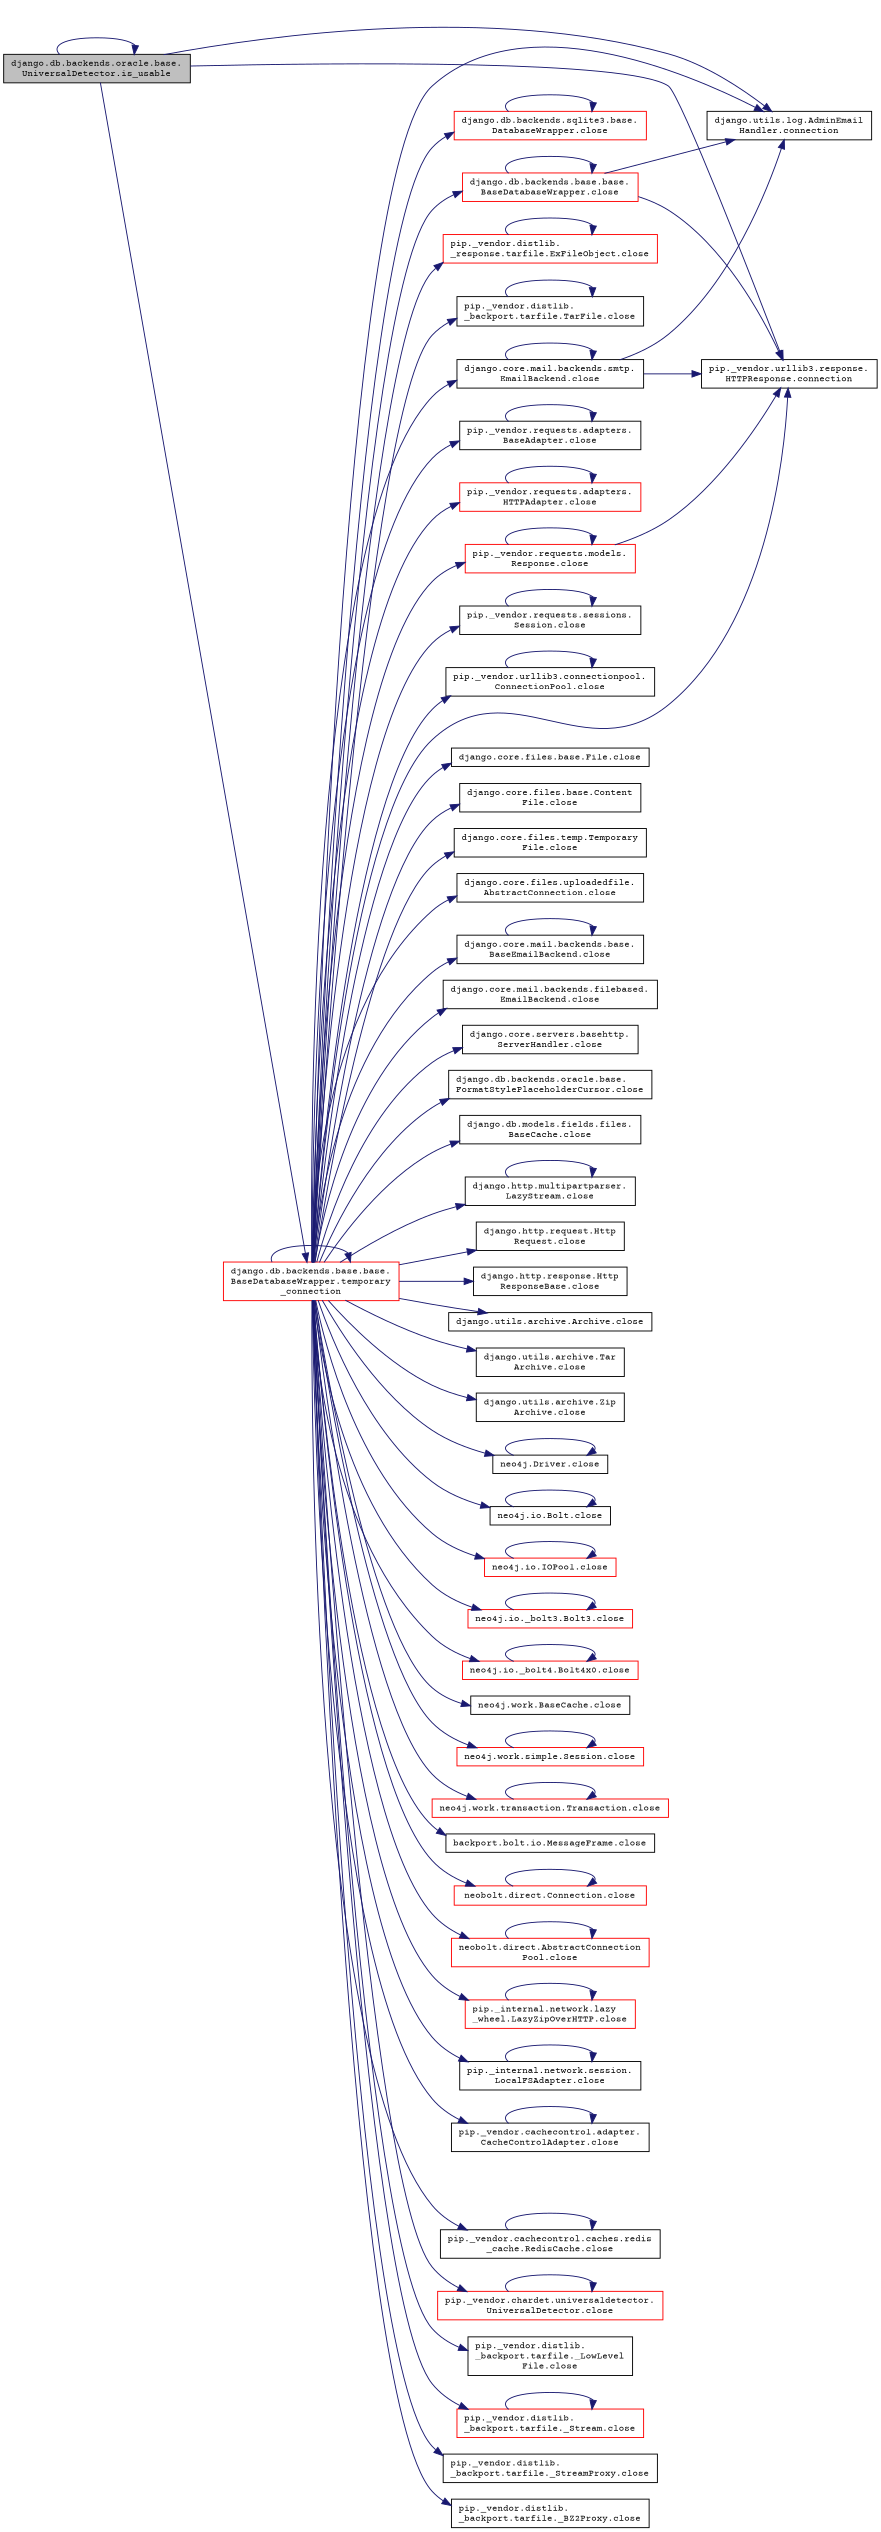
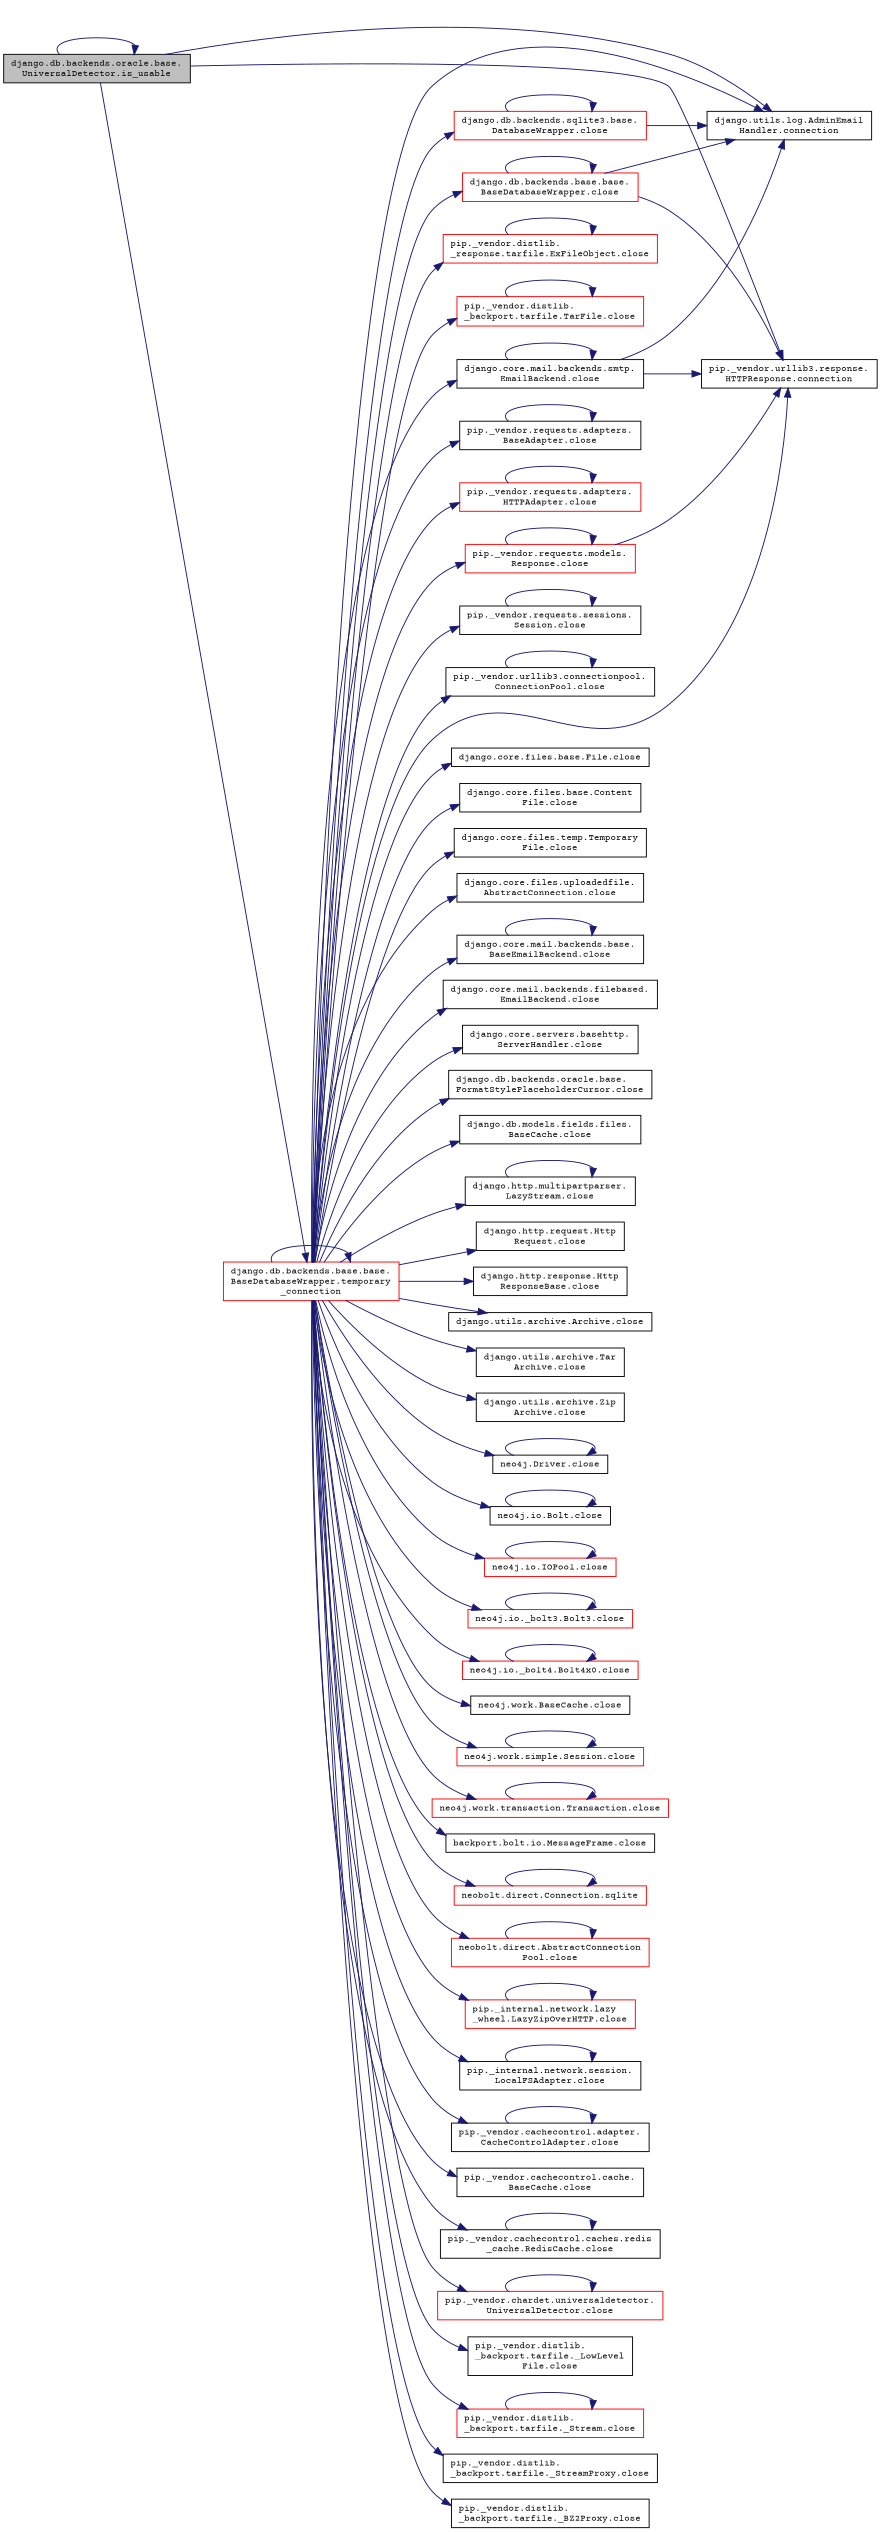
edge "django.db.backends.sqlite3.base. DatabaseWrapper.close" -> "django.utils.log.AdminEmail Handler.connection": added
node "pip._vendor.distlib. _backport.tarfile.TarFile.close": color black -> red
node "neobolt.direct.Connection.close": label "neobolt.direct.Connection.close" -> "neobolt.direct.Connection.sqlite"
node "pip._vendor.cachecontrol.cache. BaseCache.close": added
